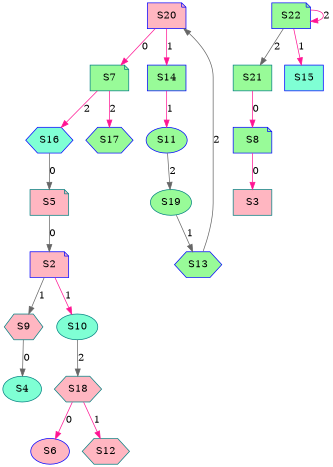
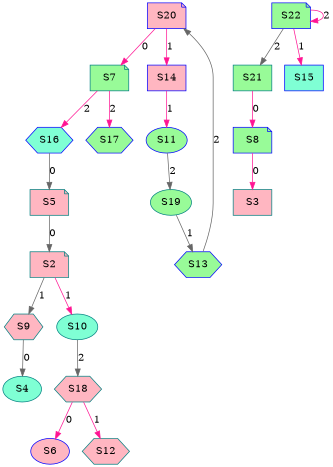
node "S14": fillcolor palegreen -> lightpink
node "S2": color blue -> teal
